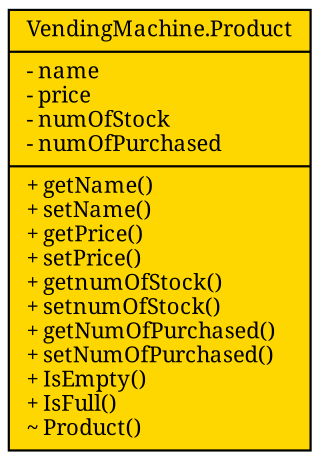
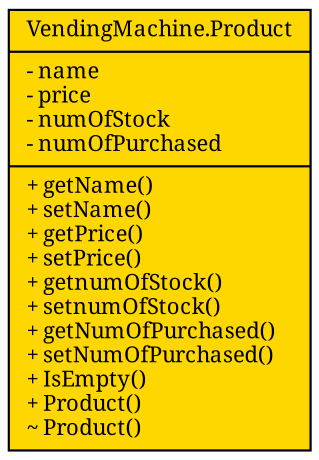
node "VendingMachine.Product": text "+ IsFull()" -> "+ Product()"
